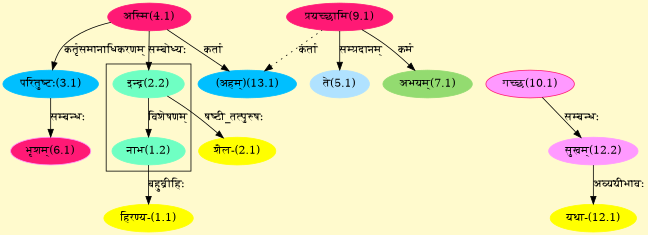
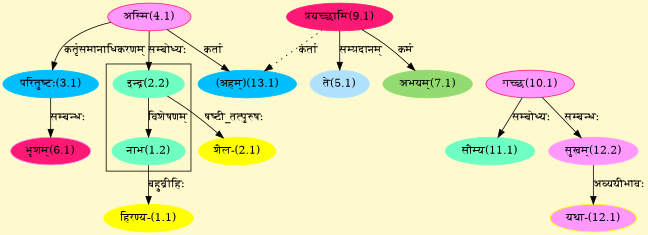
node "अस्मि(4.1)": fillcolor #ff1975 -> #ff99ff
node "सौम्य(11.1)": added
node "यथा-(12.1)": fillcolor #ffff00 -> #ff99ff
